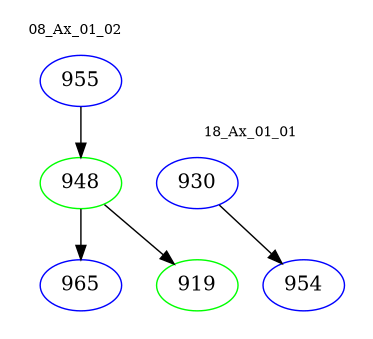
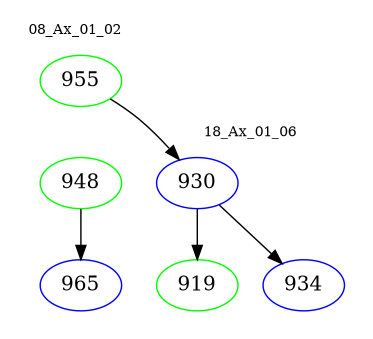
node "955": color blue -> green
edge "955" -> "948": now "955" -> "930"
cluster "18_Ax_01_01": label "18_Ax_01_01" -> "18_Ax_01_06"
edge "948" -> "919": now "930" -> "919"
node "954": label "954" -> "934"
